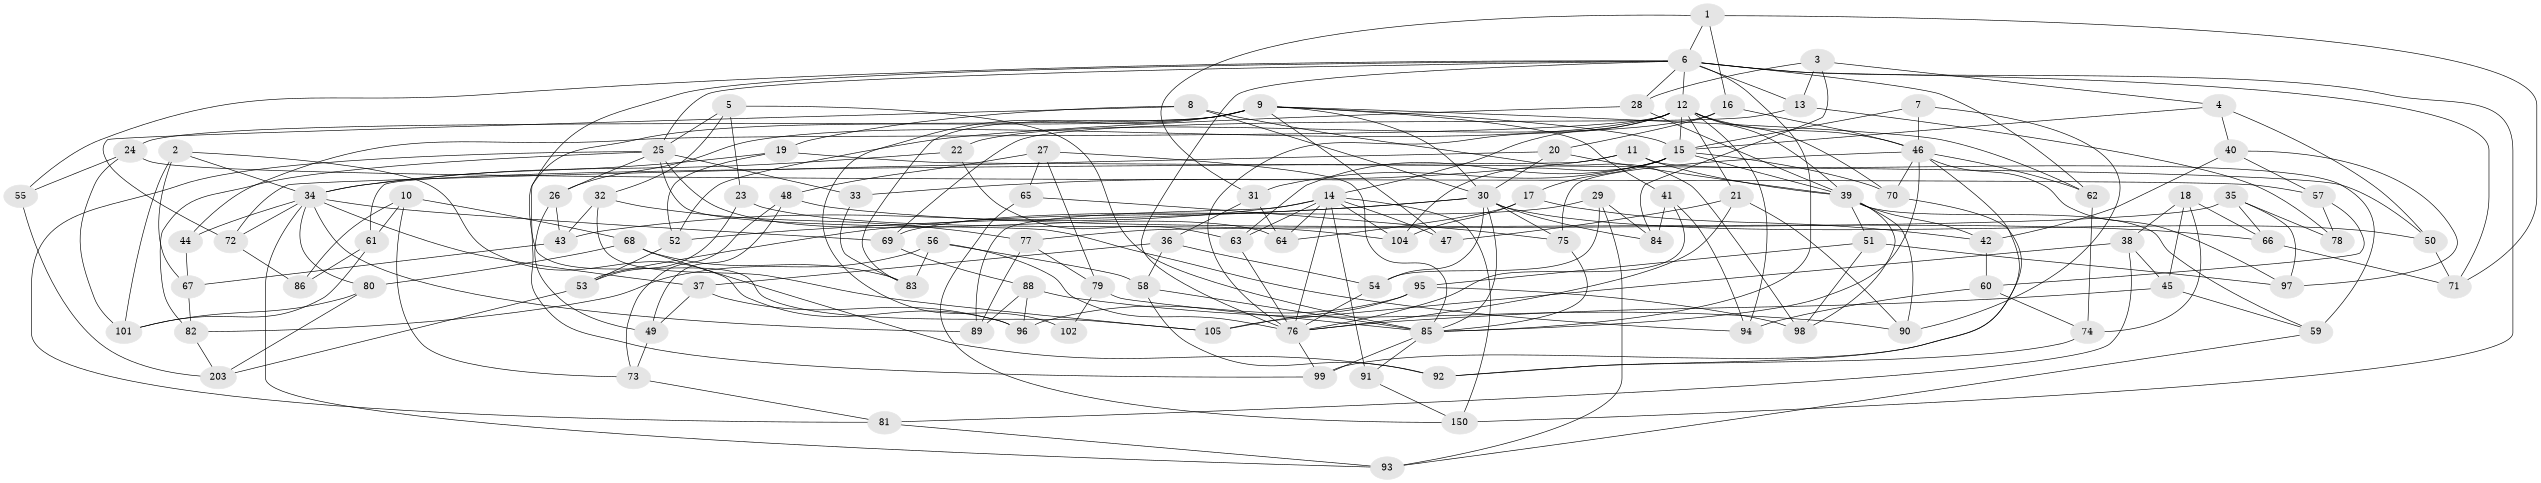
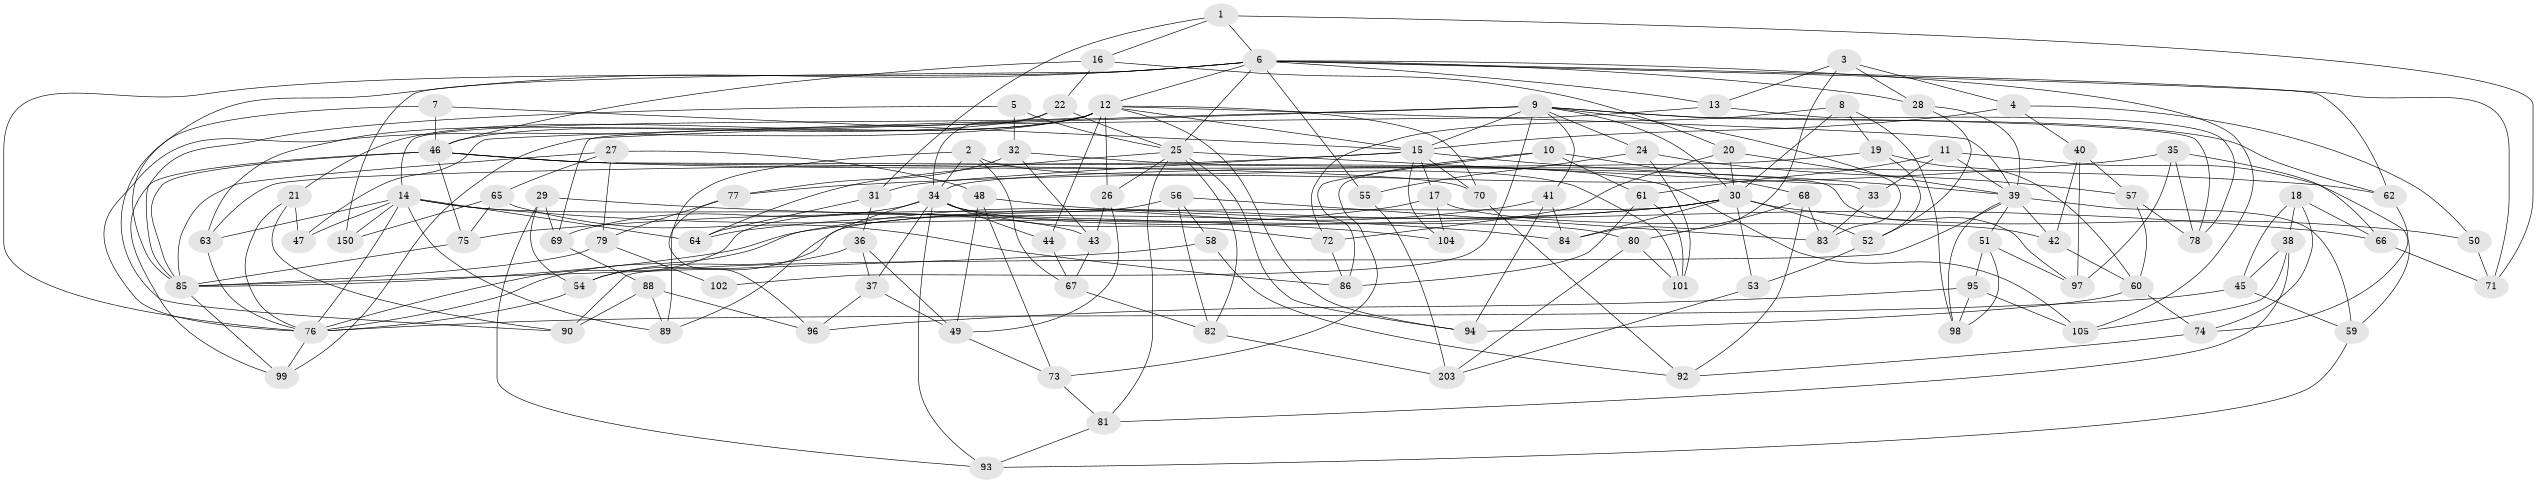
edge "9" -- "78": added
edge "22" -- "25": added
edge "19" -- "50": now "19" -- "60"
node "23": removed
edge "65" -- "86": added
edge "36" -- "58": now "36" -- "49"
node "91": removed
